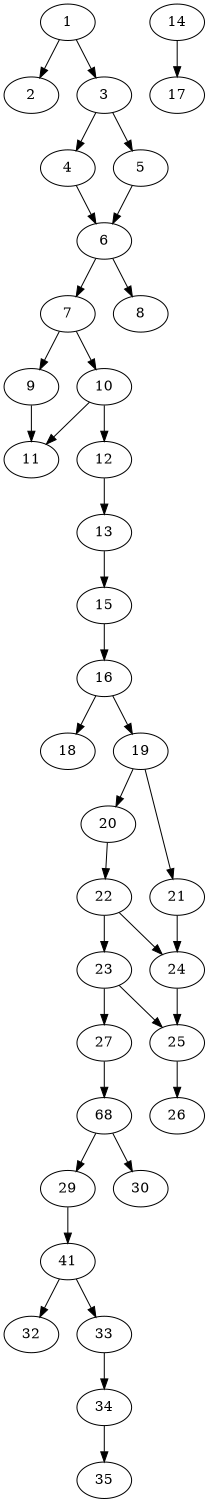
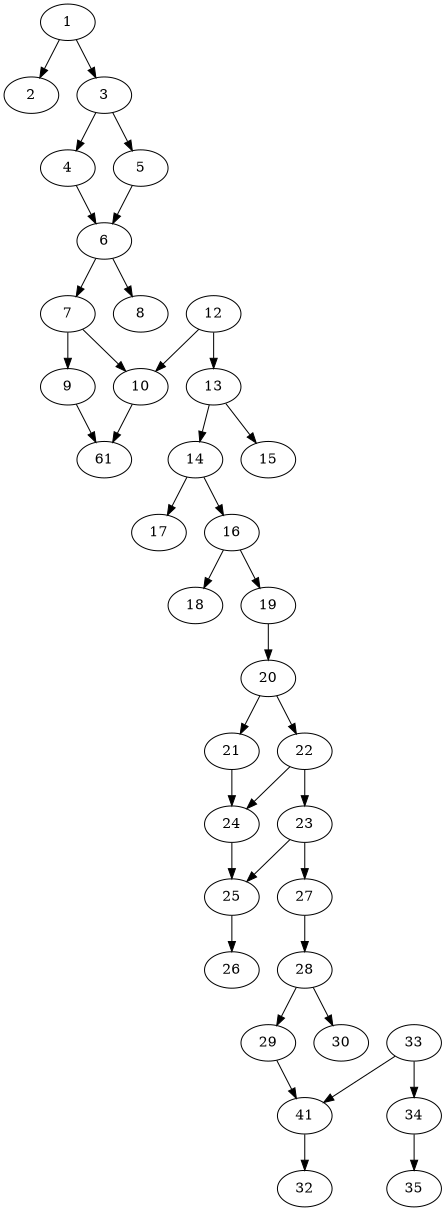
edge "10" -> "12": reversed
edge "13" -> "14": added
node "11": label "11" -> "61"
edge "15" -> "16": now "14" -> "16"
edge "19" -> "21": now "20" -> "21"
node "68": label "68" -> "28"
edge "41" -> "33": reversed
